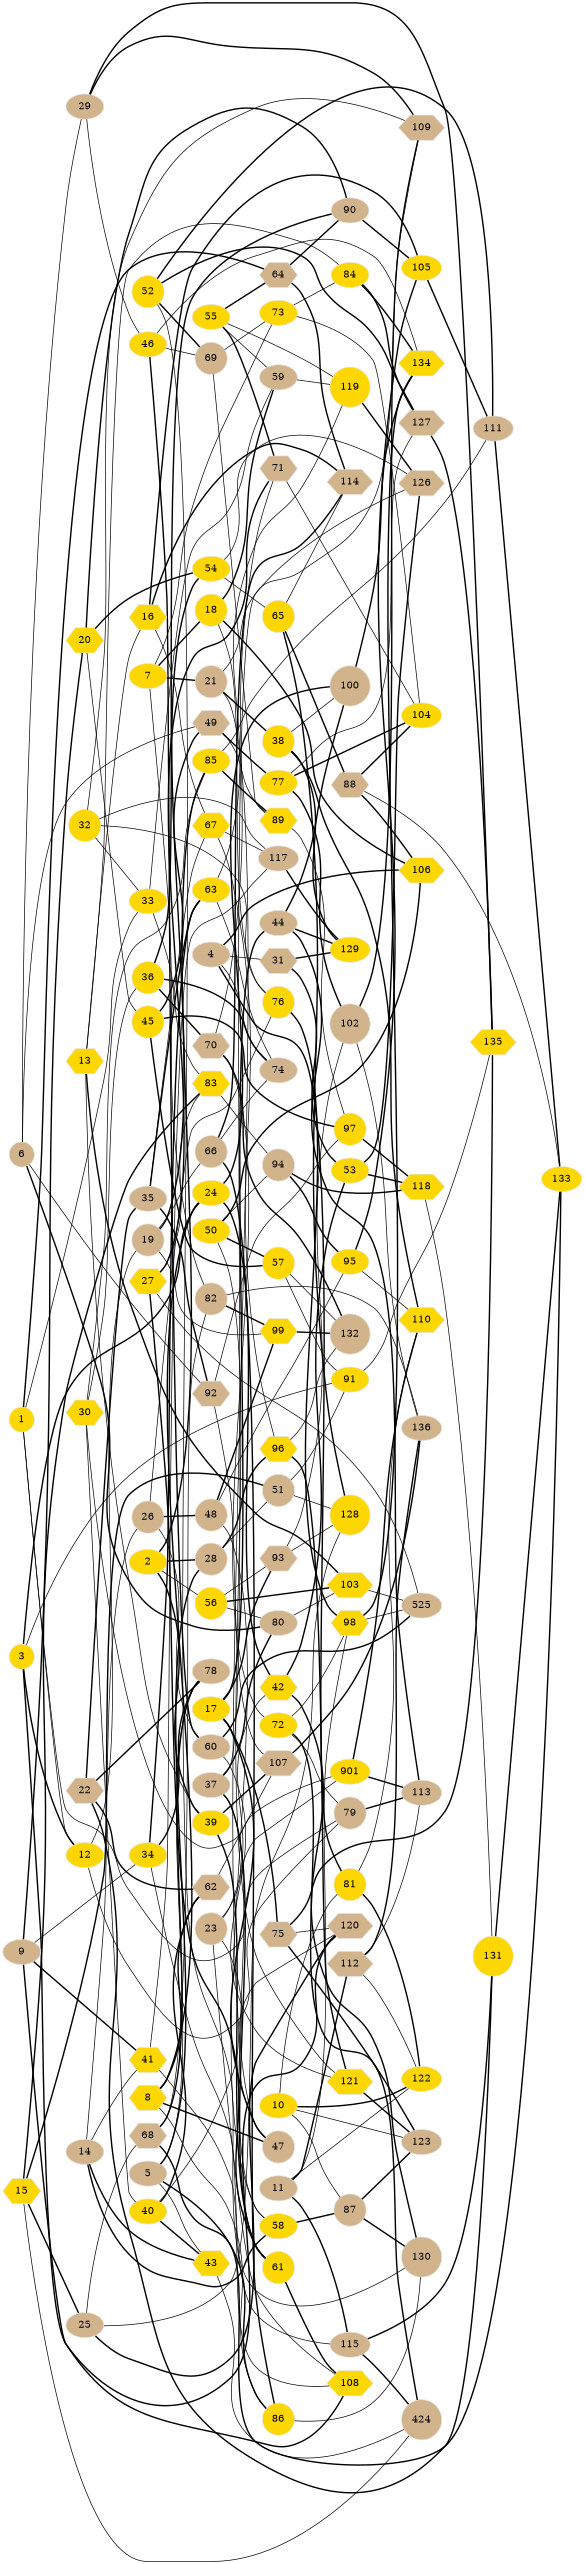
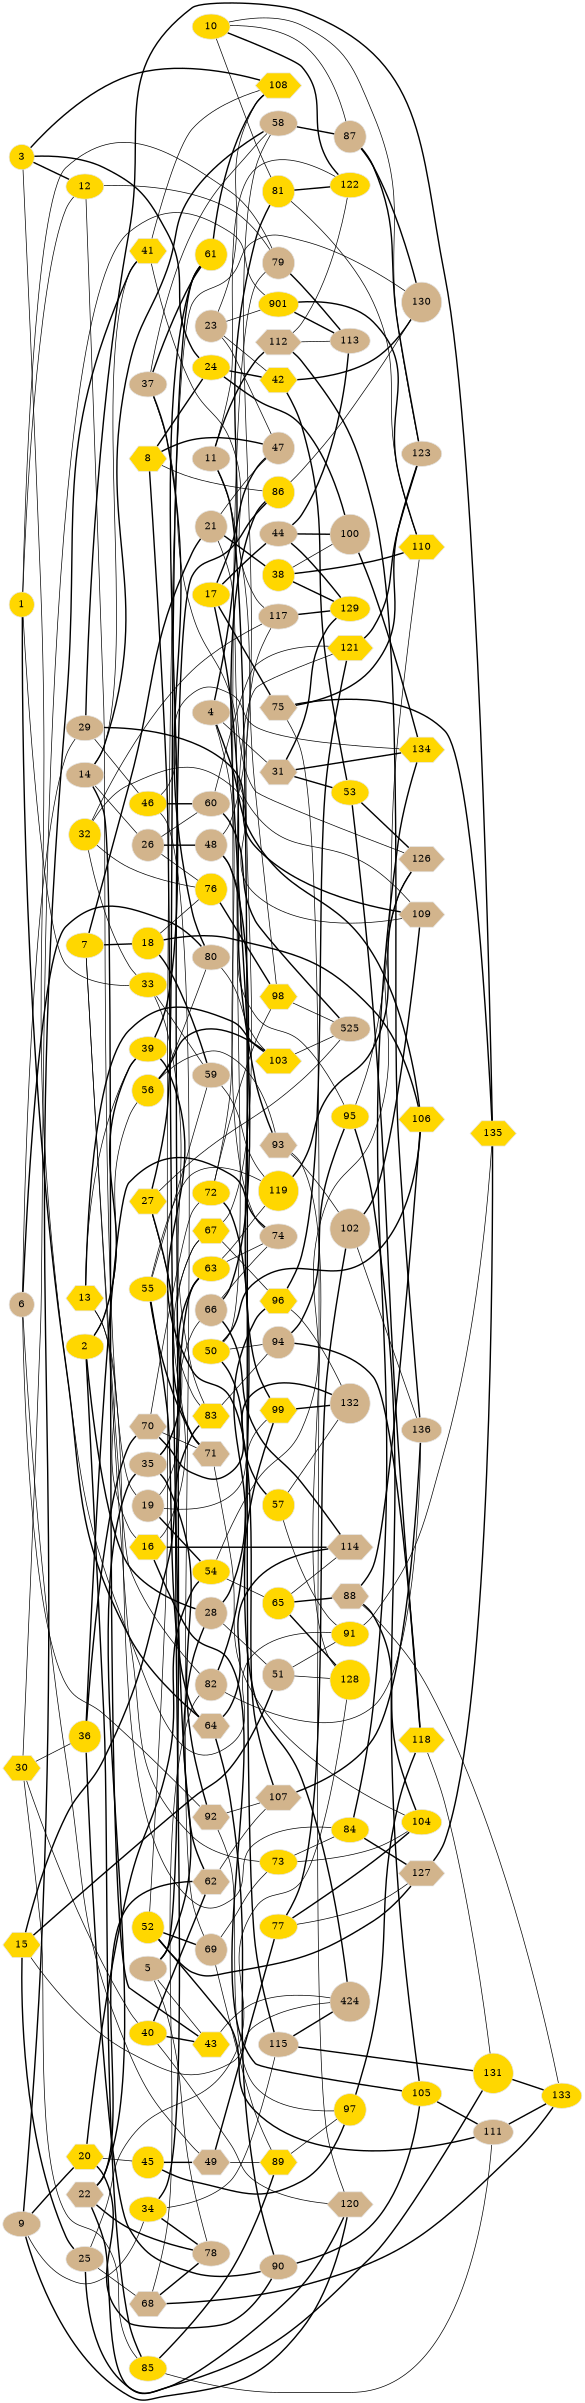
edge "134" -- "98": now "134" -- "31"
edge "45" -- "57": removed
node "58": fillcolor gold -> tan
